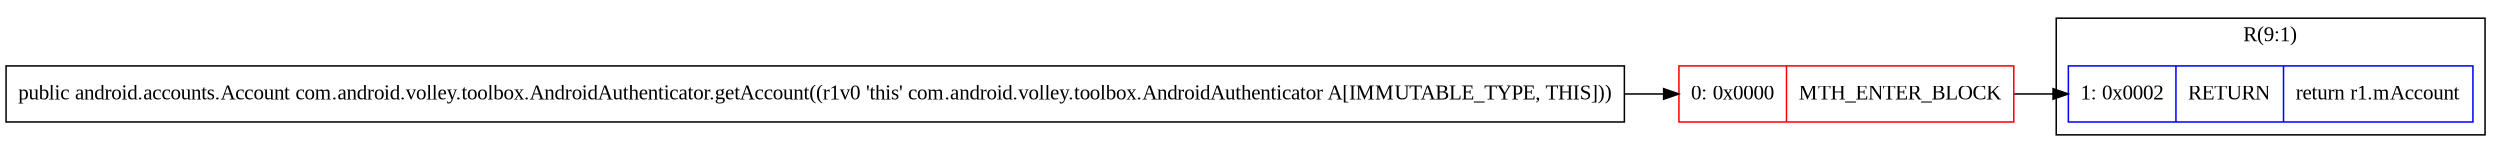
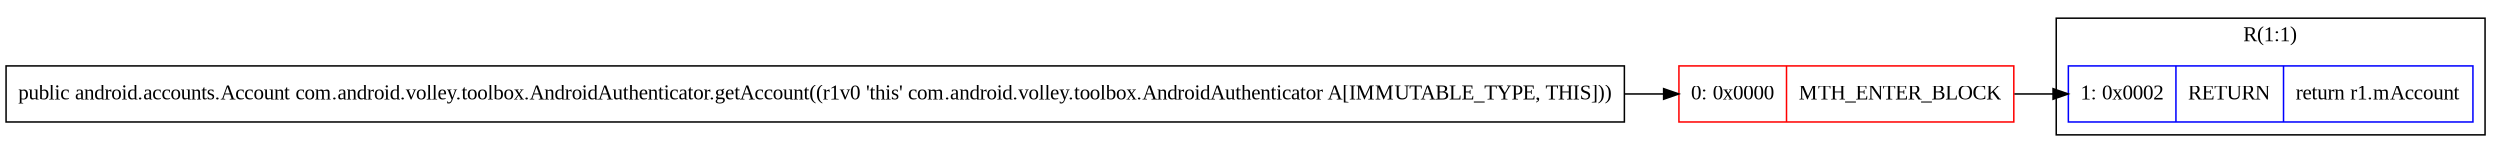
cluster "R(9:1)": label "R(9:1)" -> "R(1:1)"
